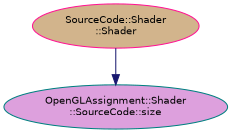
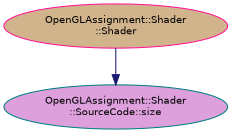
node "SourceCode::Shader ::Shader": label "SourceCode::Shader ::Shader" -> "OpenGLAssignment::Shader ::Shader"
